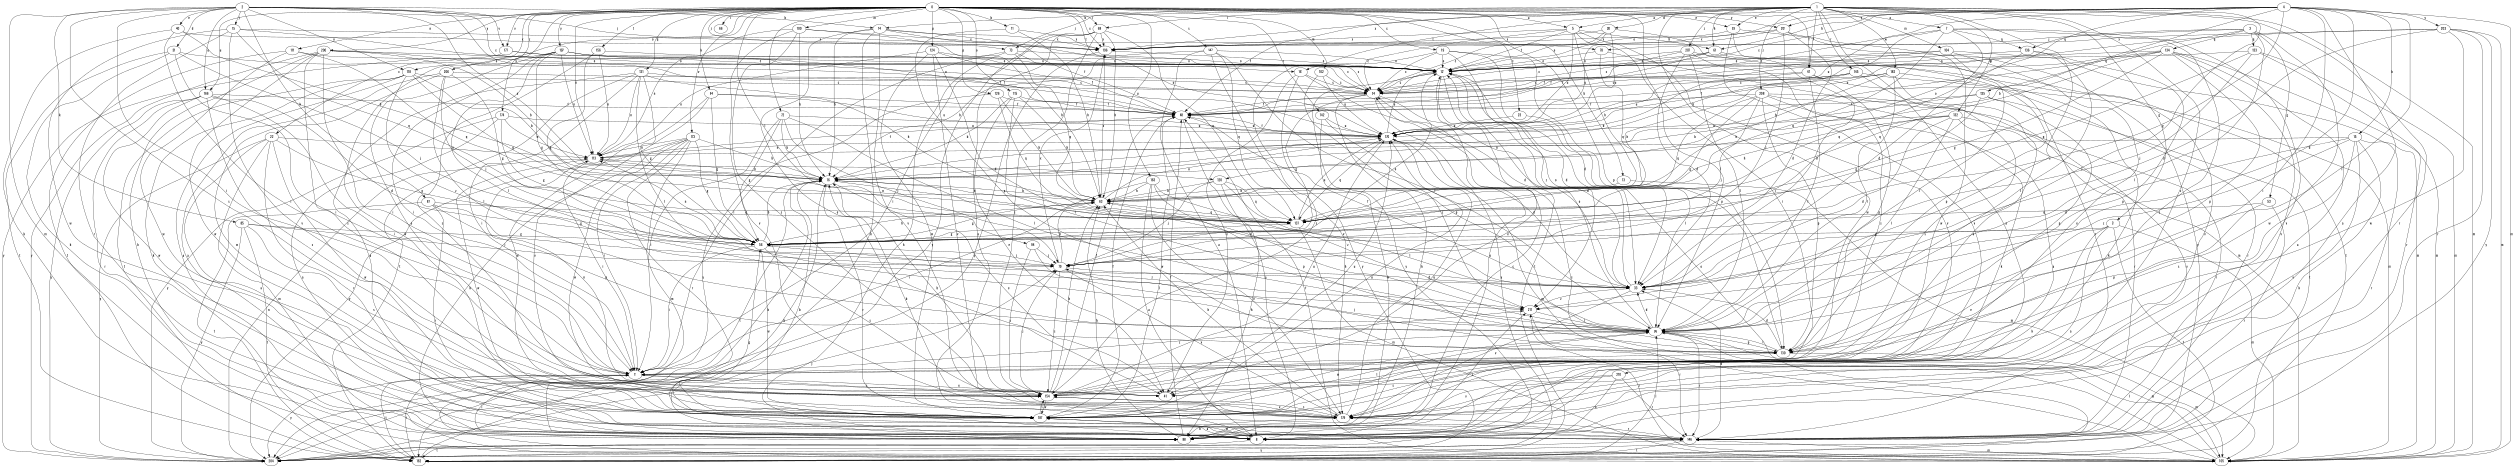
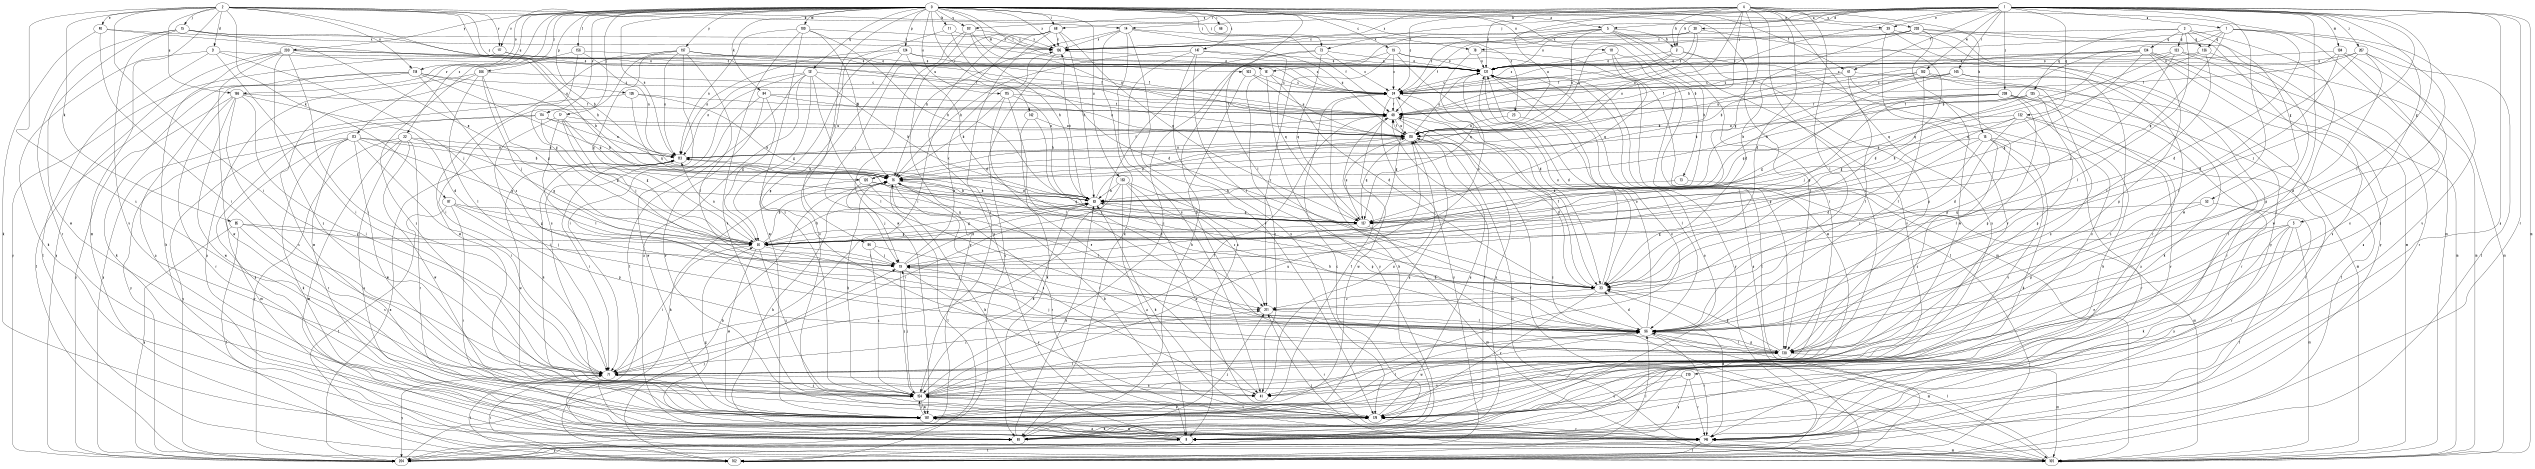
edge "5" -> "121": now "5" -> "48"
